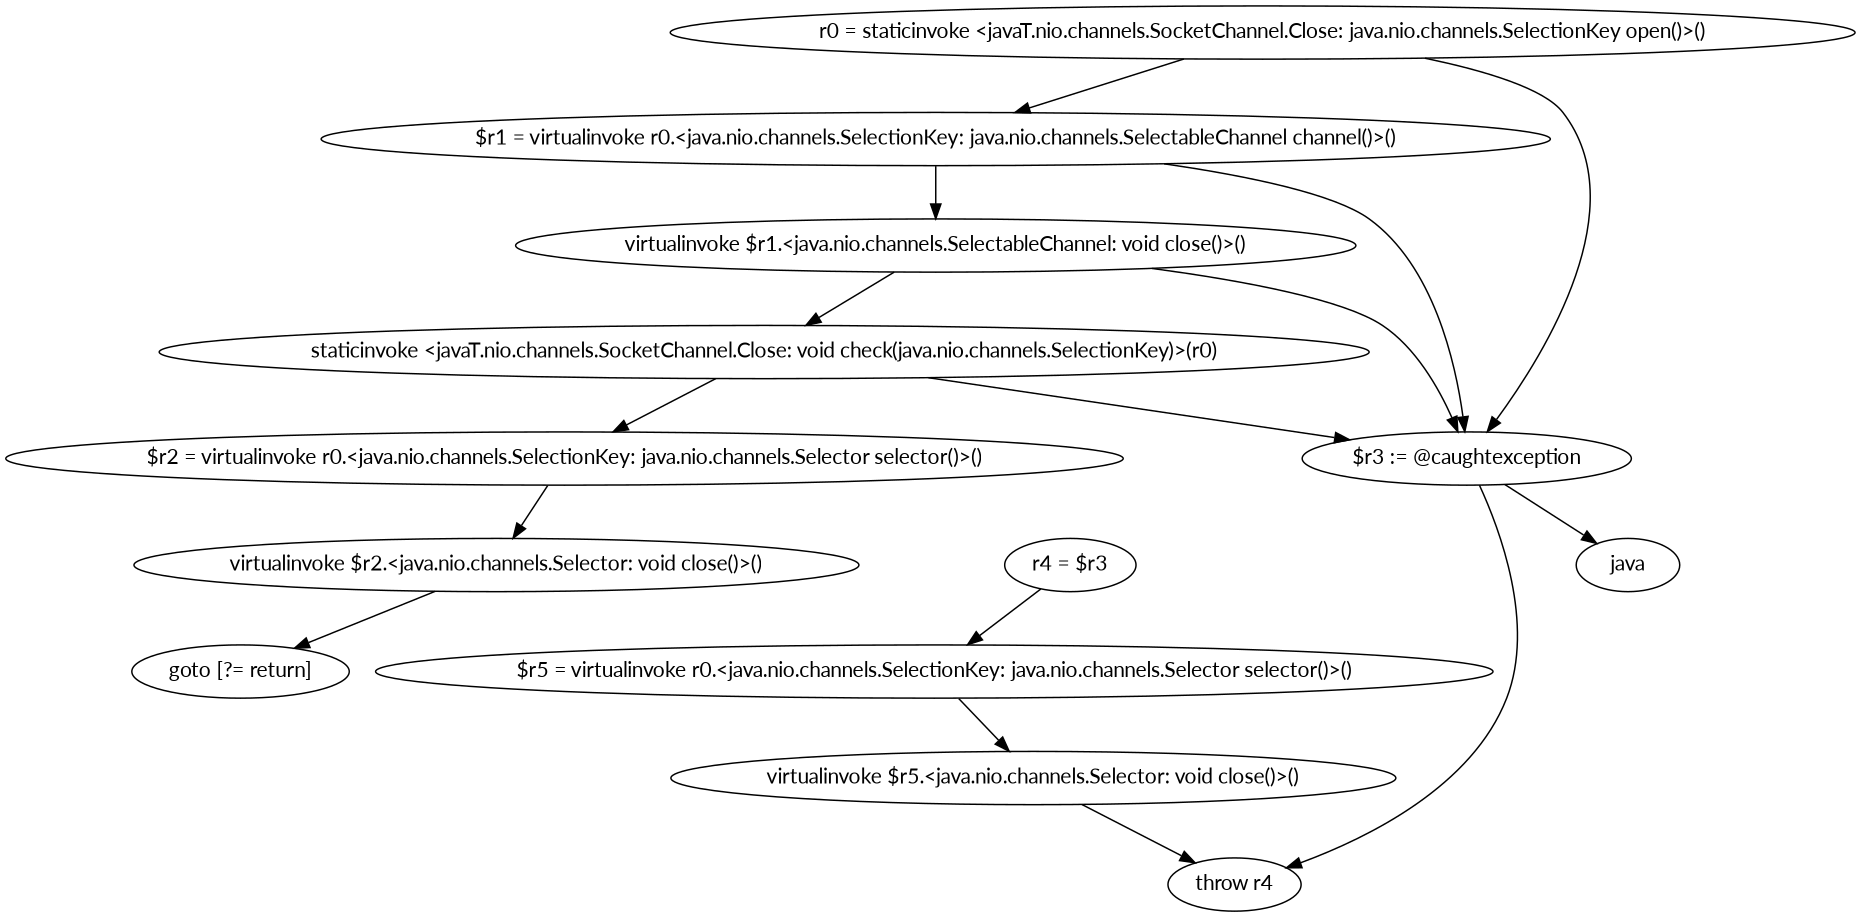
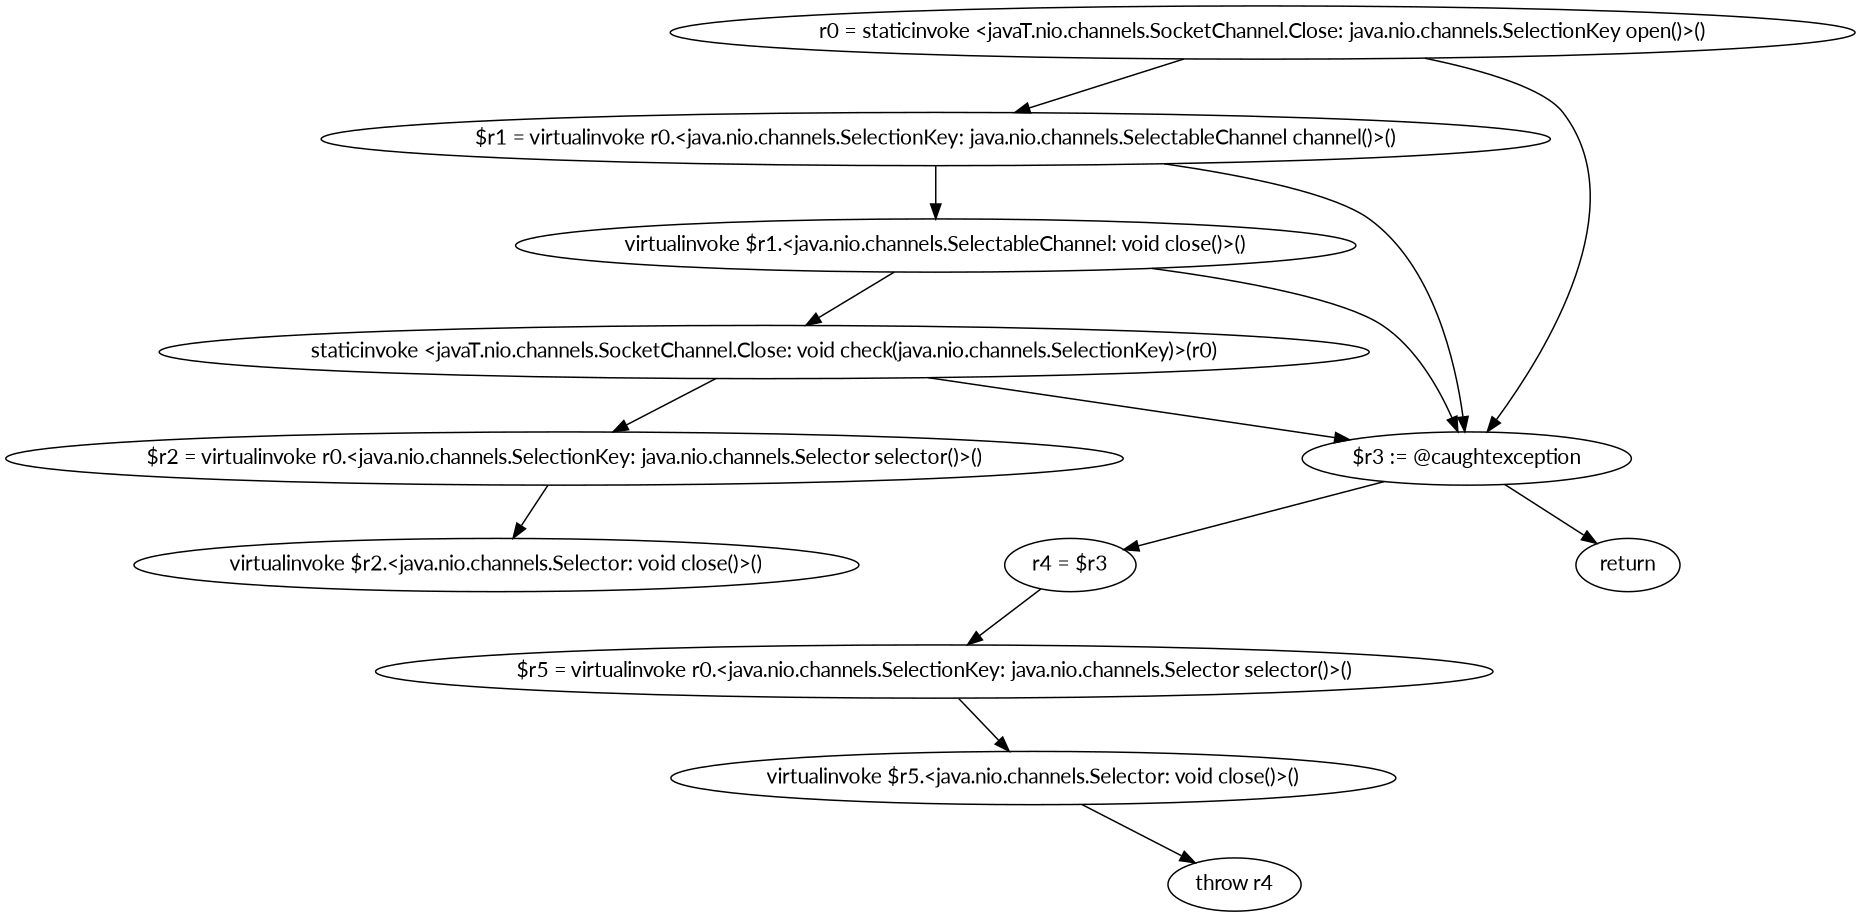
node "java": label "java" -> "return"
node "goto [?= return]": removed
edge "$r3 := @caughtexception" -> "throw r4": now "$r3 := @caughtexception" -> "r4 = $r3"
